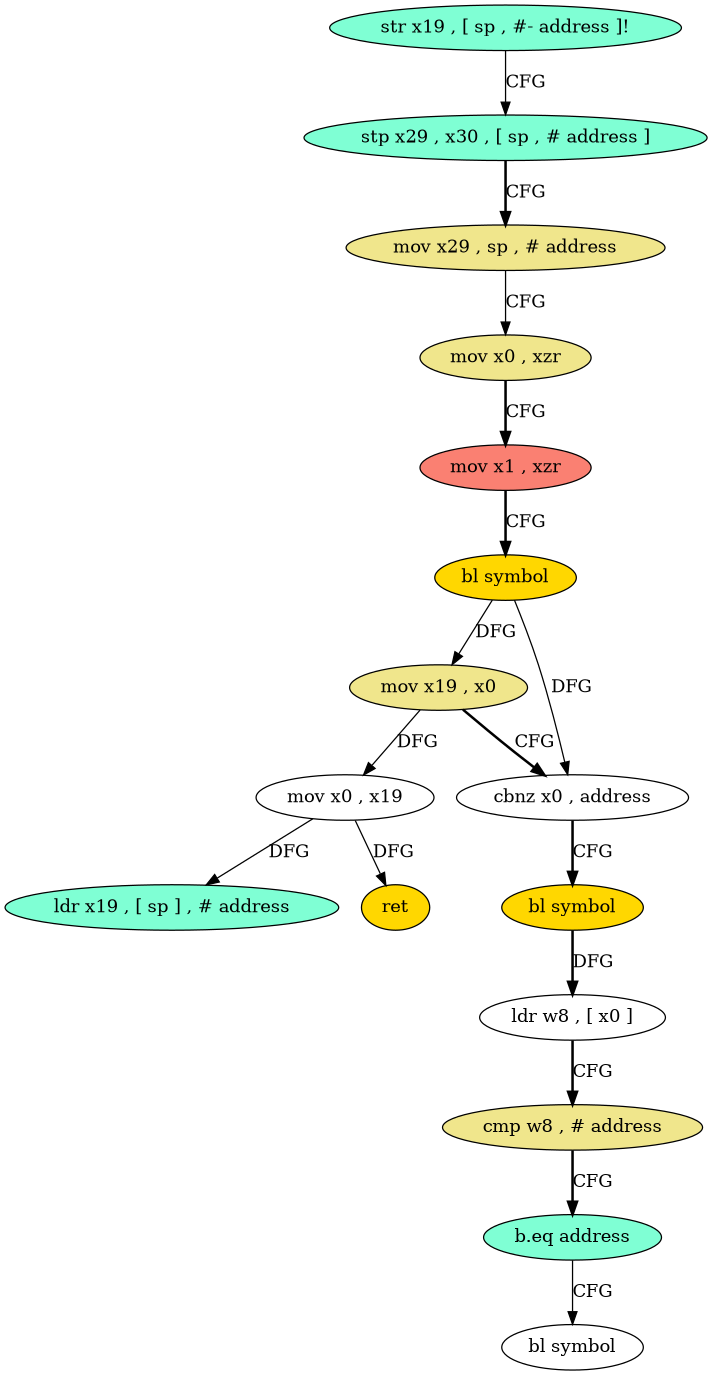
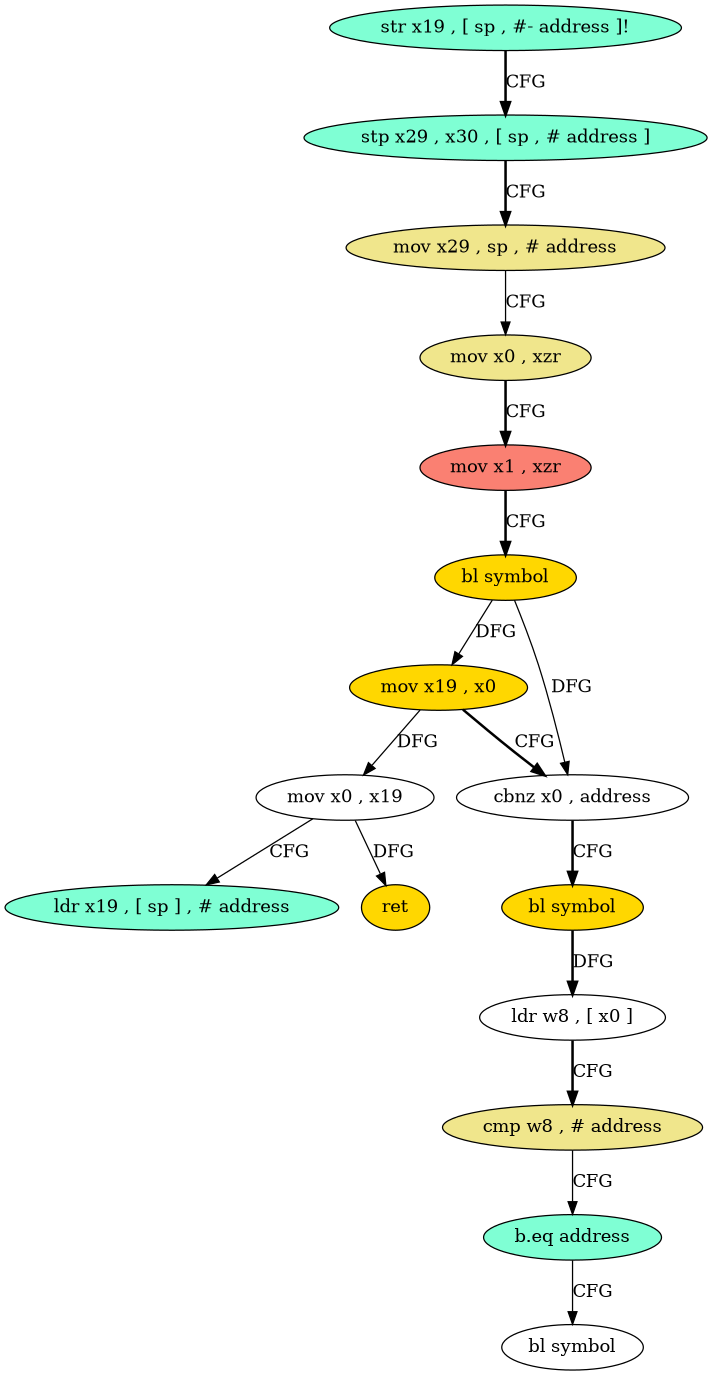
edge "str x19 , [ sp , #- address ]!" -> "stp x29 , x30 , [ sp , # address ]": style solid -> bold
node "mov x19 , x0": fillcolor khaki -> gold
edge "mov x0 , x19" -> "ldr x19 , [ sp ] , # address": label "DFG" -> "CFG"
edge "cmp w8 , # address" -> "b.eq address": style bold -> solid
